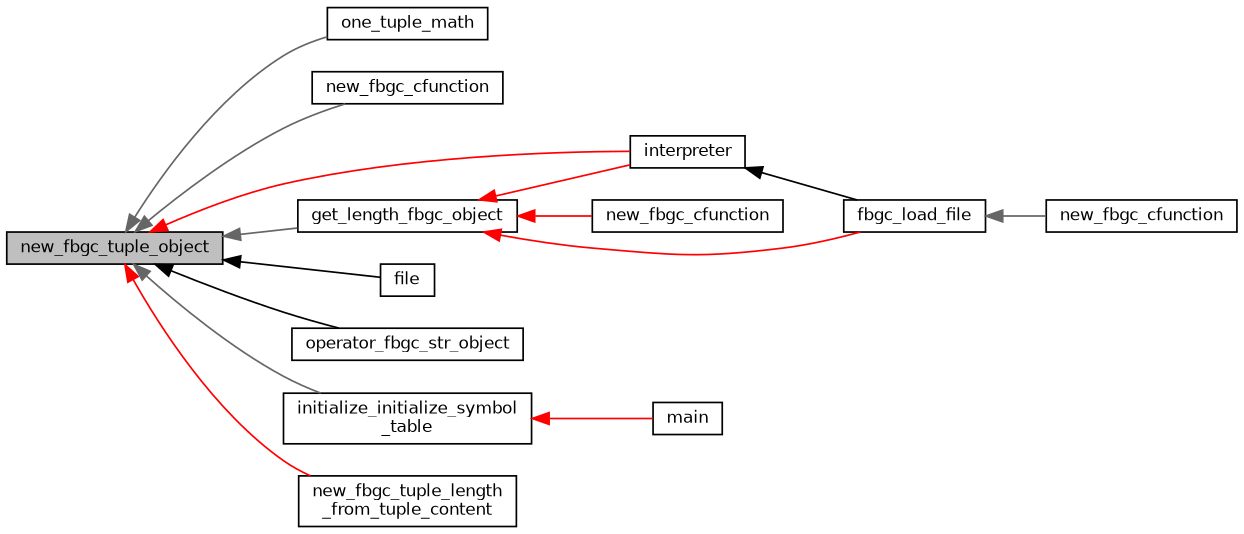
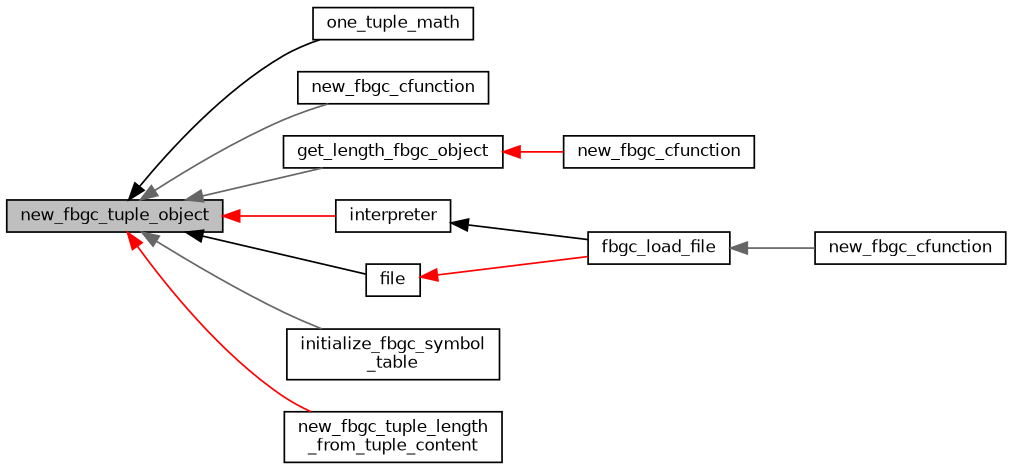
edge "one_tuple_math" -> "new_fbgc_tuple_object": color gray40 -> black
edge "interpreter" -> "get_length_fbgc_object": removed
edge "fbgc_load_file" -> "get_length_fbgc_object": now "fbgc_load_file" -> "file"
node "operator_fbgc_str_object": removed
node "initialize_initialize_symbol _table": label "initialize_initialize_symbol _table" -> "initialize_fbgc_symbol _table"
node "main": removed
